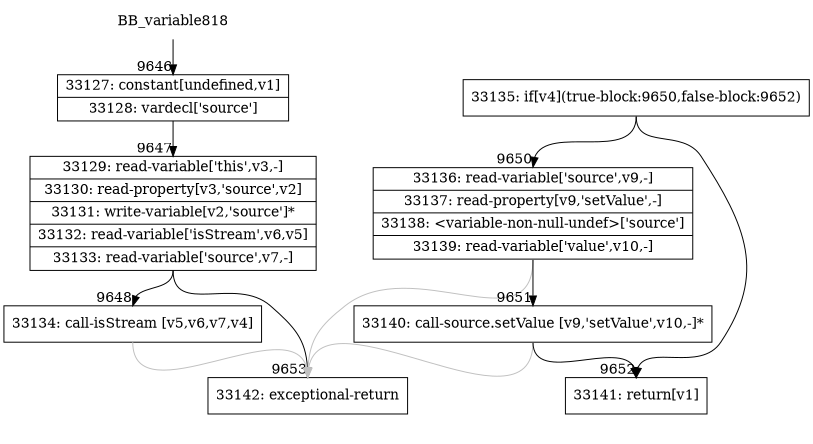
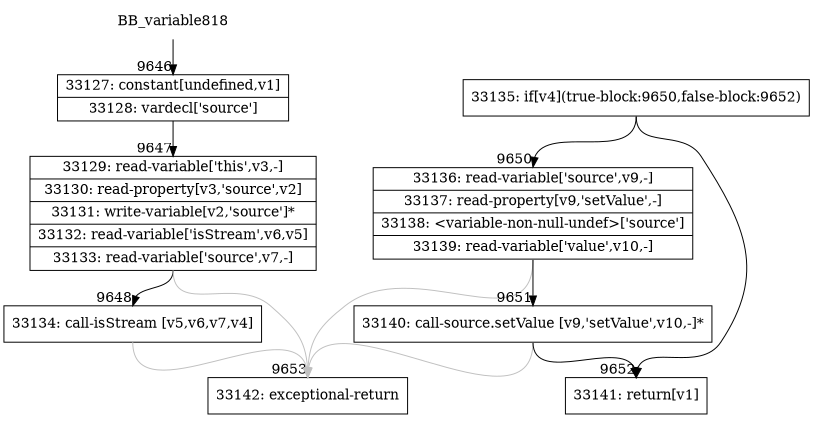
edge "33129: read-variable['this',v3,-]" -> "33142: exceptional-return": color black -> gray
